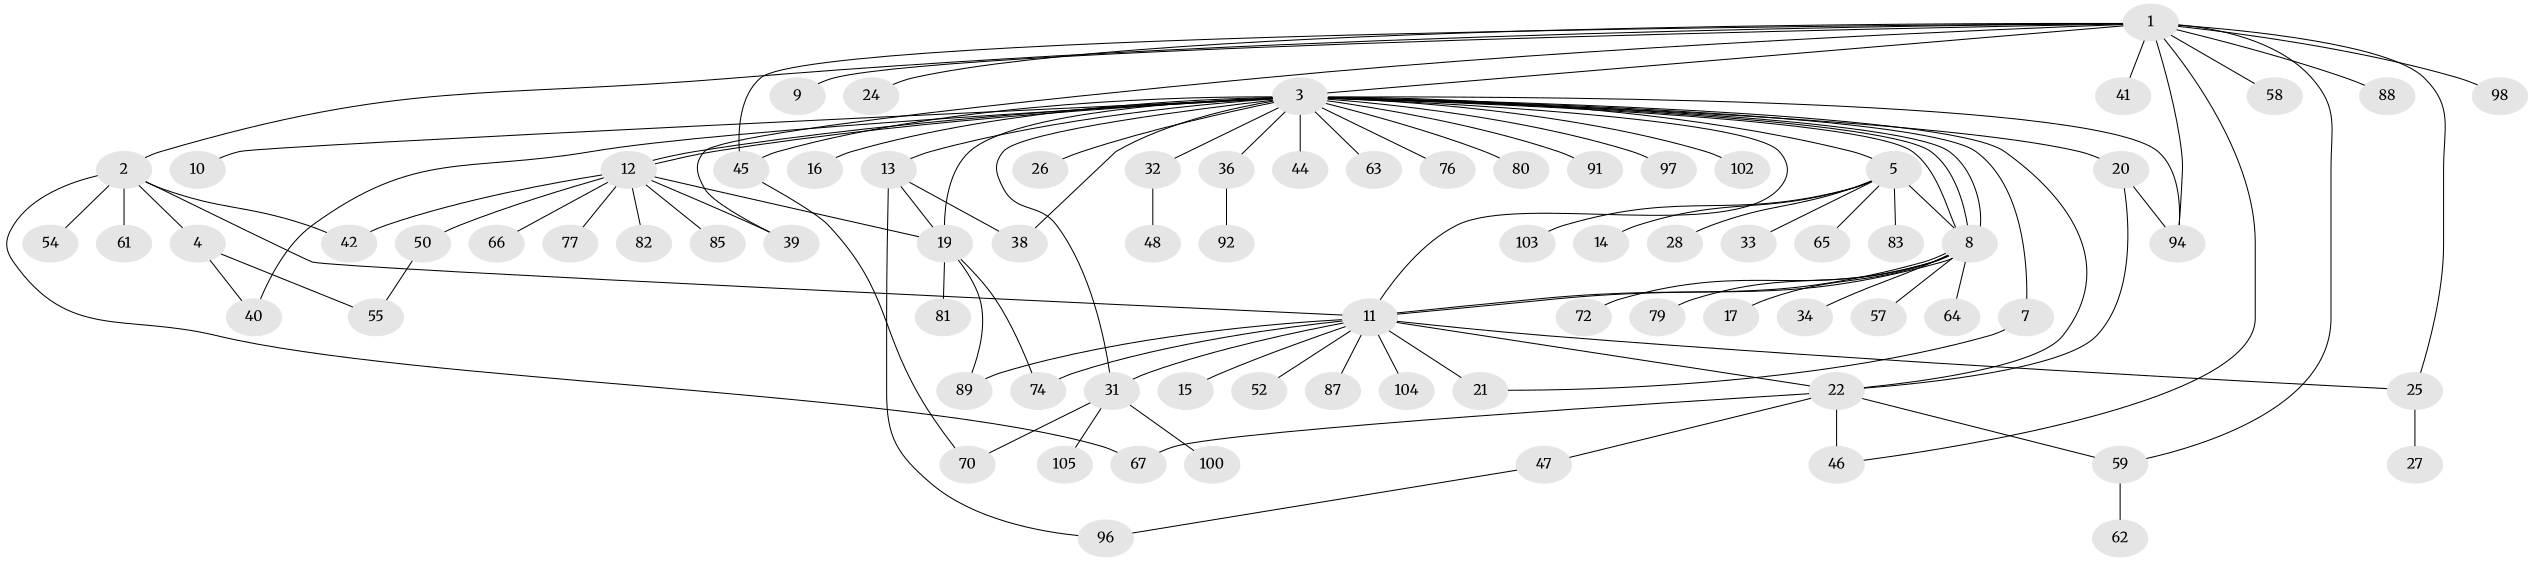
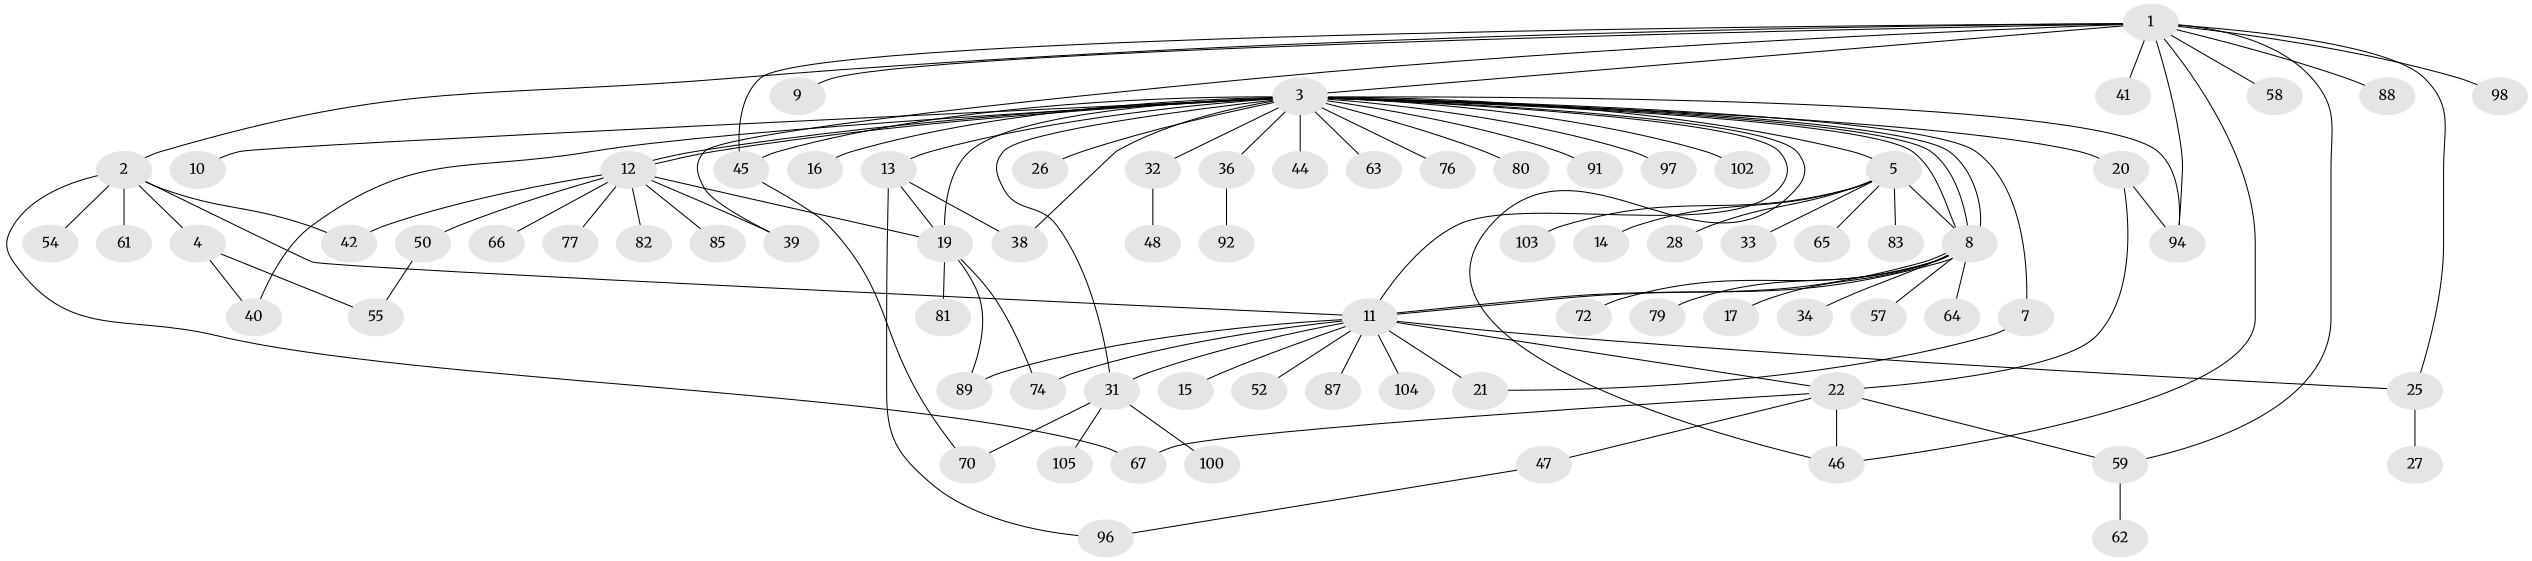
node "24": removed
edge "3" -- "22": now "3" -- "46"
